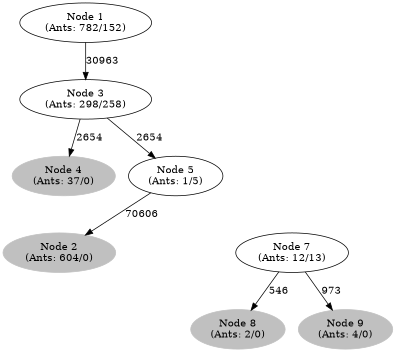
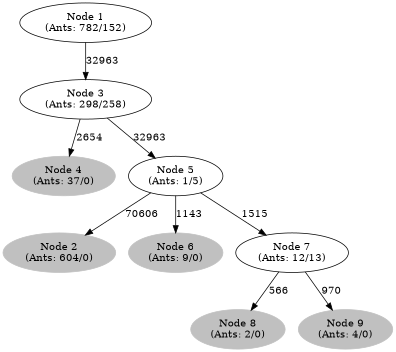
edge "Node 1 (Ants: 782/152)" -> "Node 3 (Ants: 298/258)": label "30963" -> "32963"
edge "Node 3 (Ants: 298/258)" -> "Node 5 (Ants: 1/5)": label "2654" -> "32963"
edge "Node 5 (Ants: 1/5)" -> "Node 7 (Ants: 12/13)": added, label "1515"
node "Node 6 (Ants: 9/0)": added
edge "Node 7 (Ants: 12/13)" -> "Node 8 (Ants: 2/0)": label "546" -> "566"
edge "Node 7 (Ants: 12/13)" -> "Node 9 (Ants: 4/0)": label "973" -> "970"
